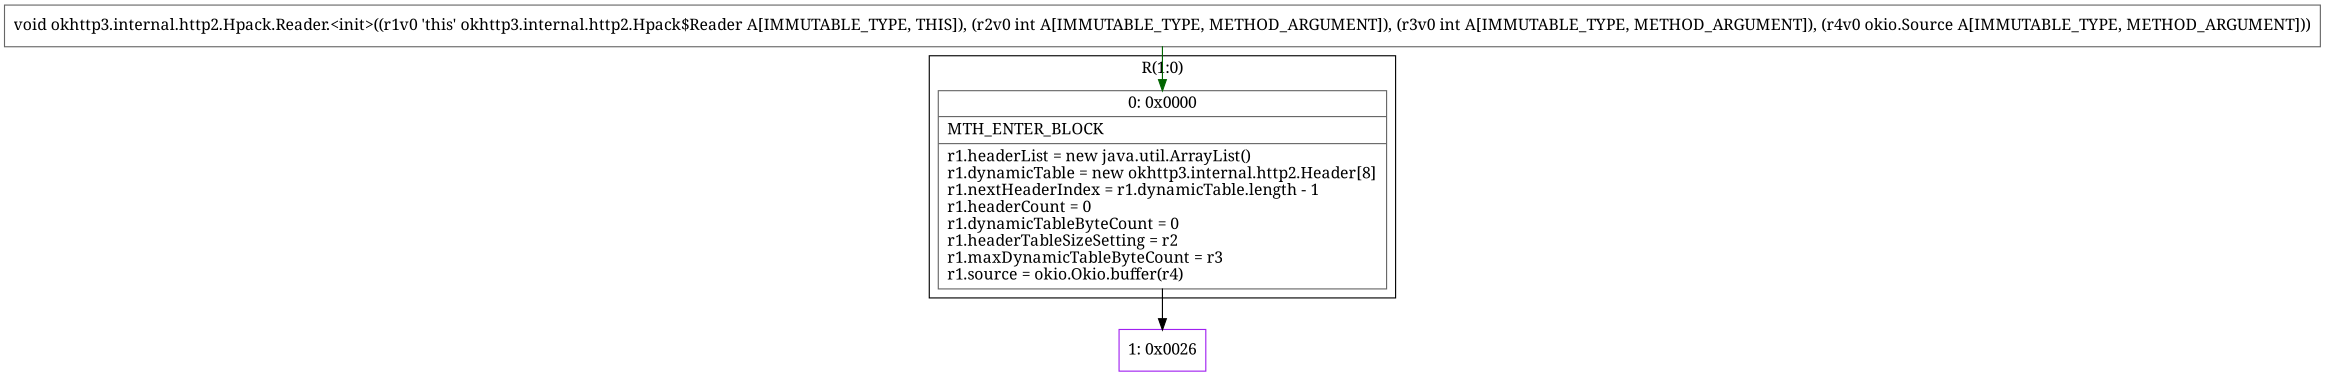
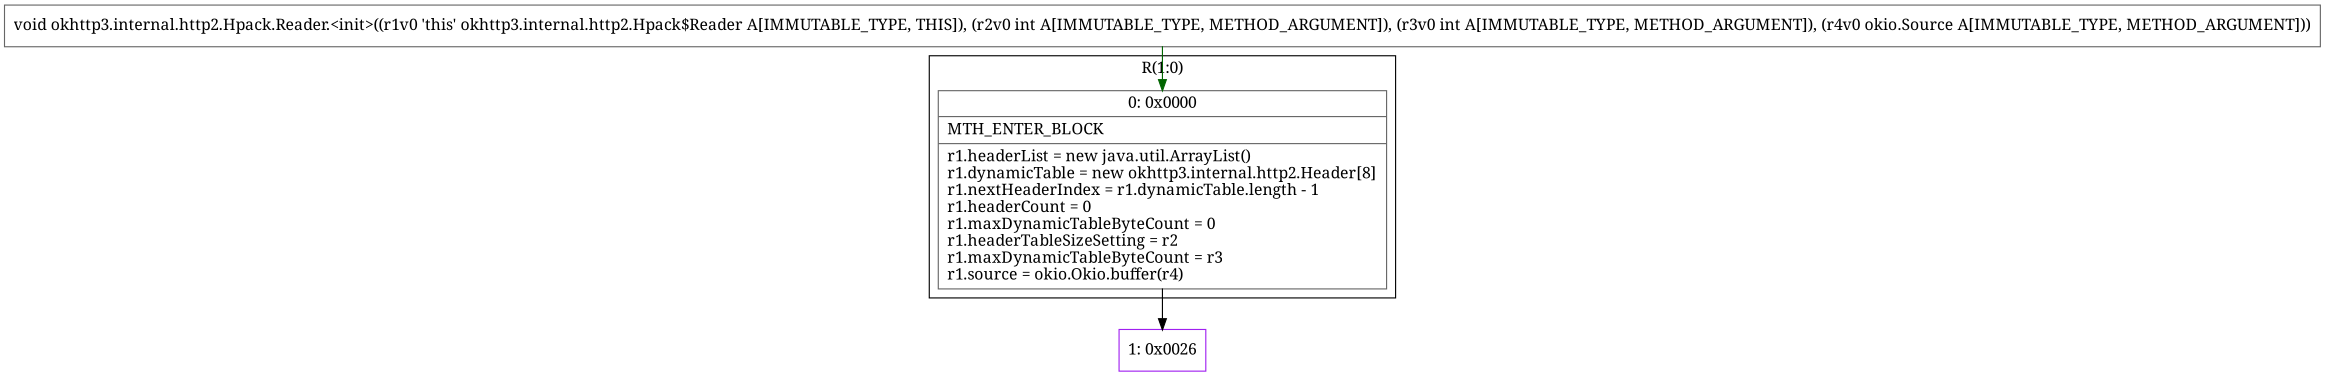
node "0: 0x0000": text "r1.dynamicTableByteCount = 0" -> "r1.maxDynamicTableByteCount = 0"
